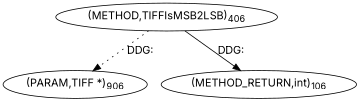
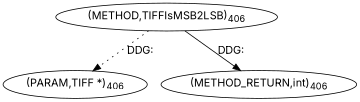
node "(PARAM,TIFF *)": text "906" -> "406"
node "(METHOD_RETURN,int)": text "106" -> "406"
